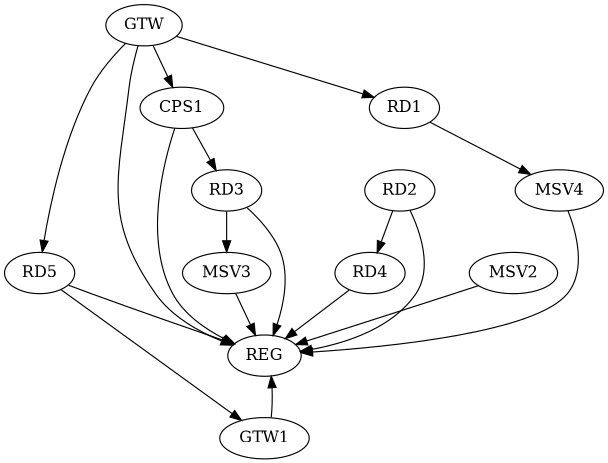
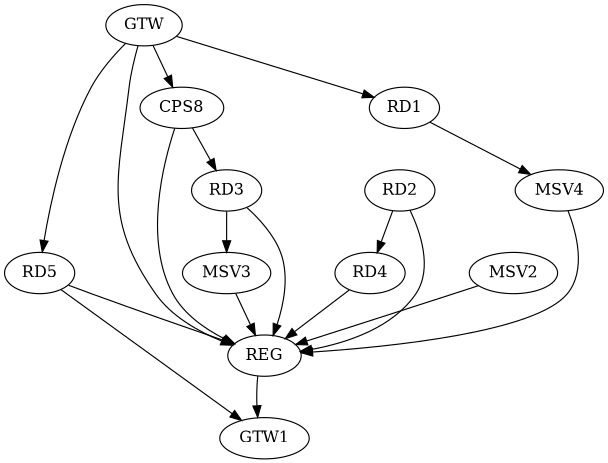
node "CPS1": label "CPS1" -> "CPS8"
edge "GTW1" -> "REG": reversed
